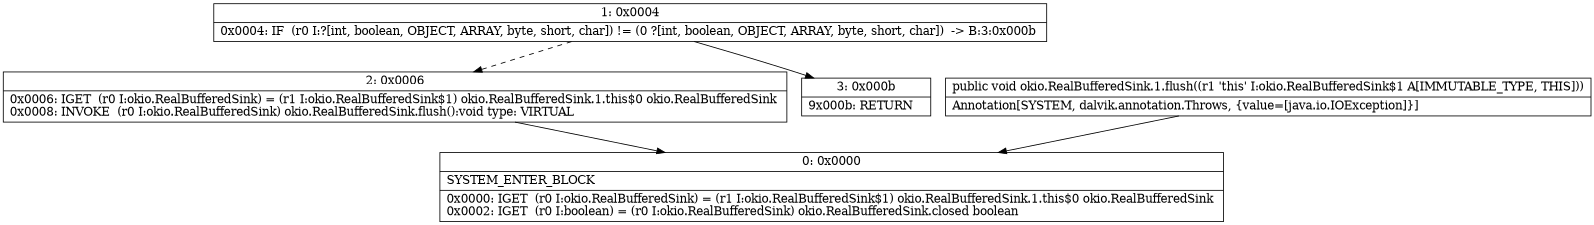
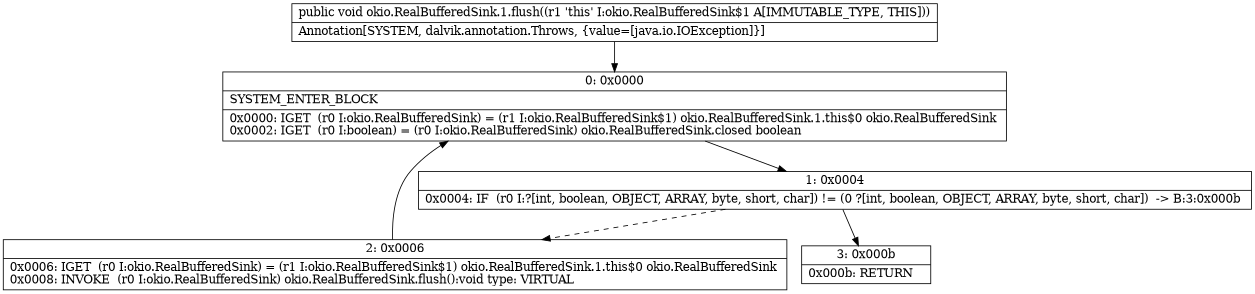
node "3: 0x000b": text "9x000b: RETURN" -> "0x000b: RETURN"
edge "0: 0x0000" -> "1: 0x0004": added
